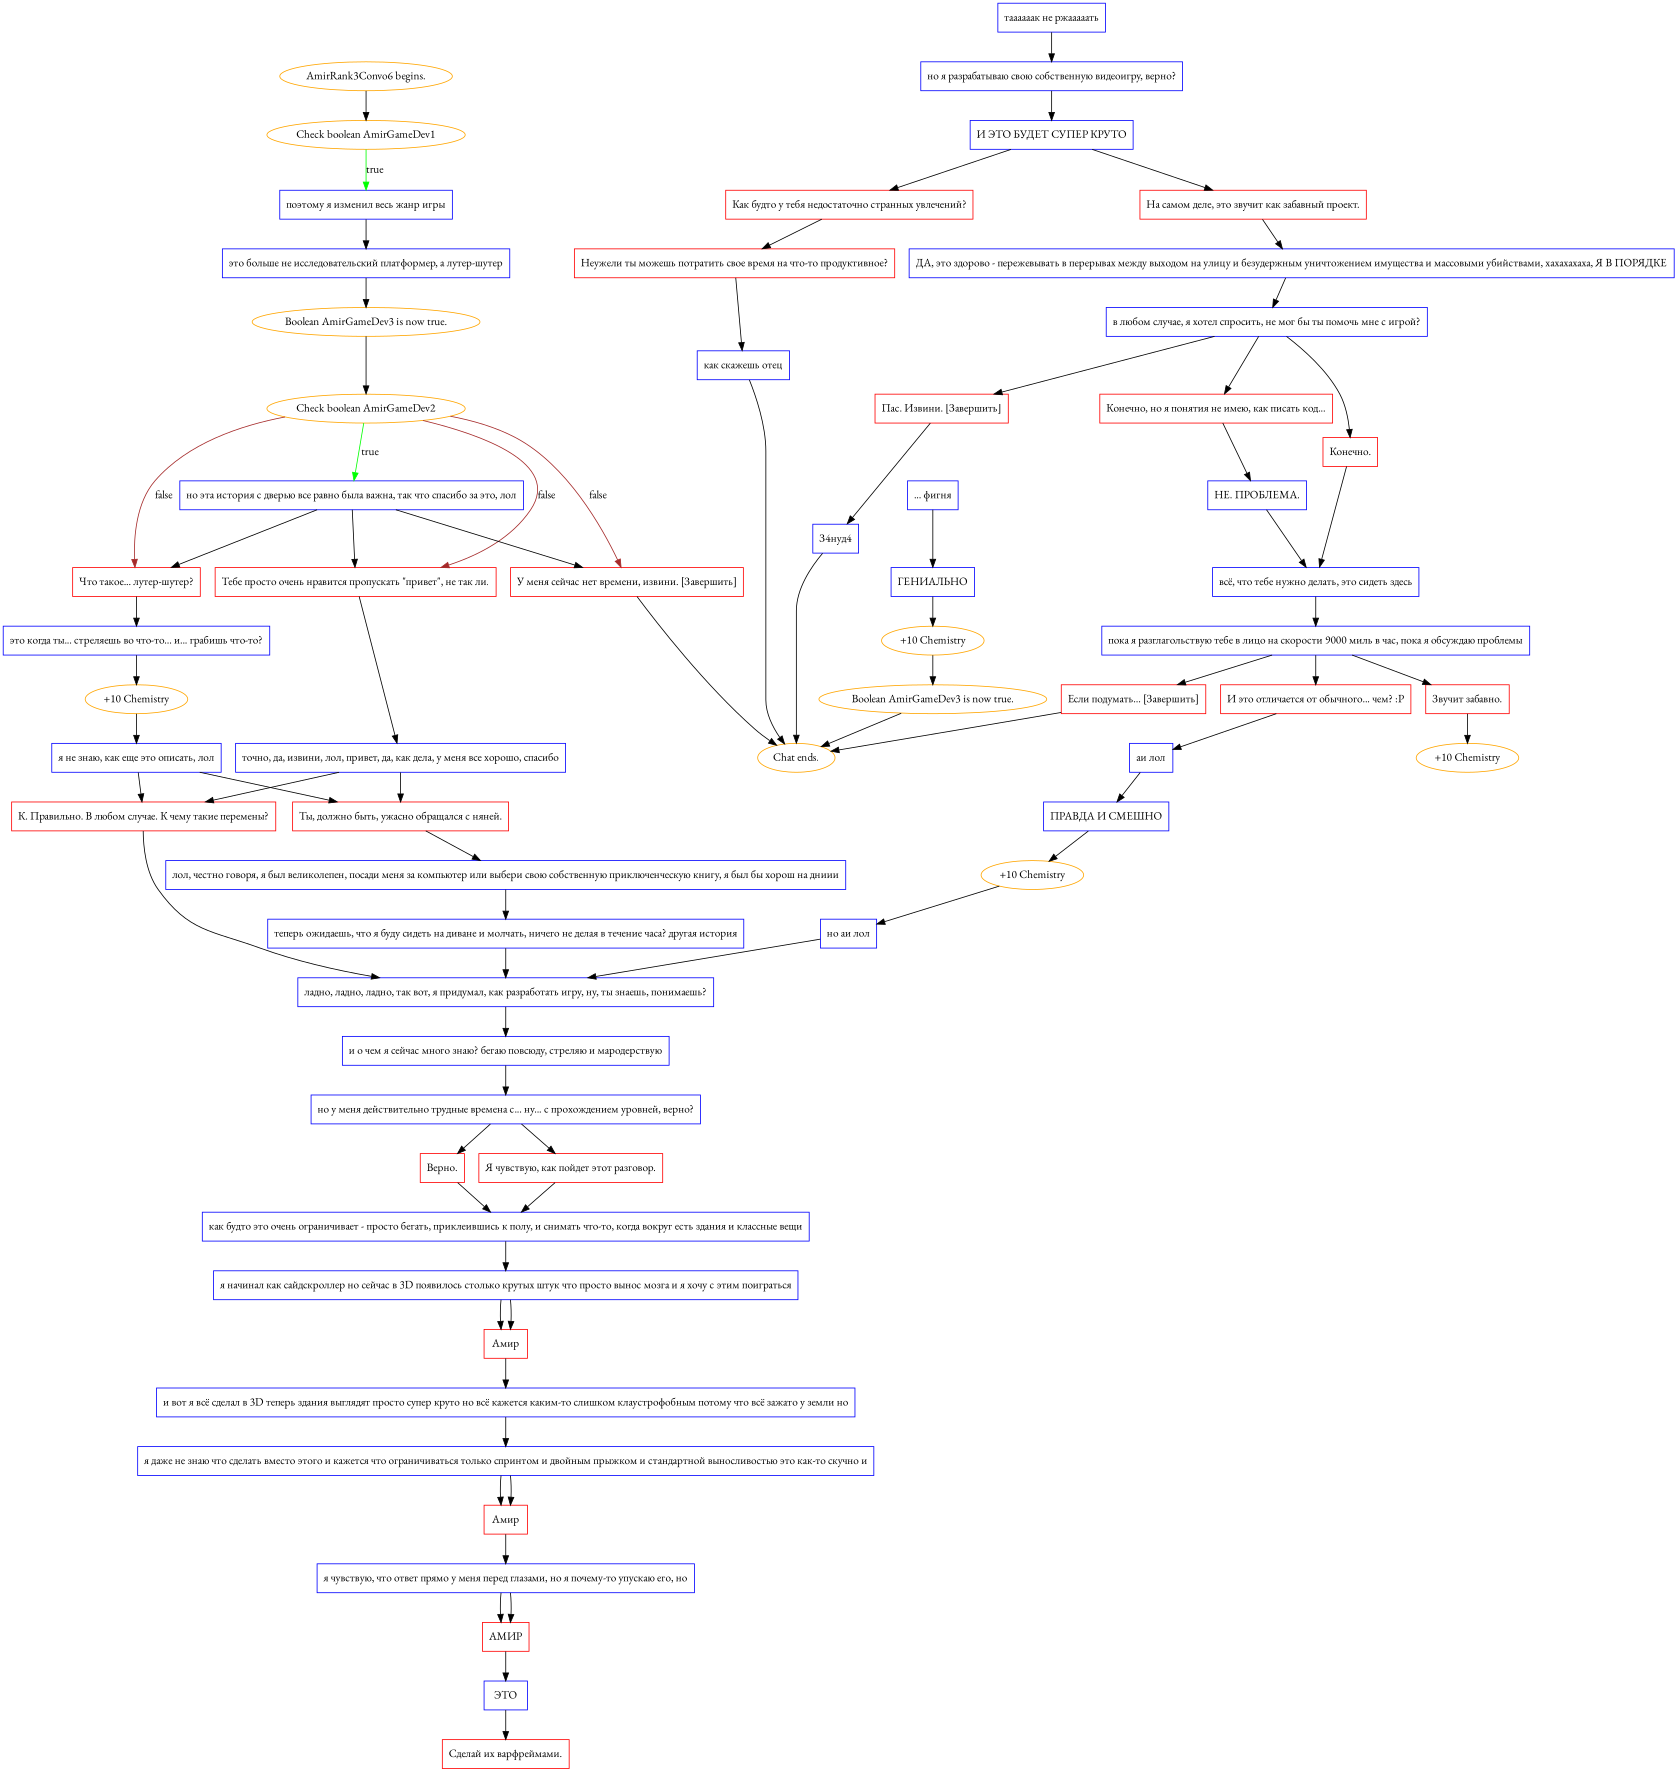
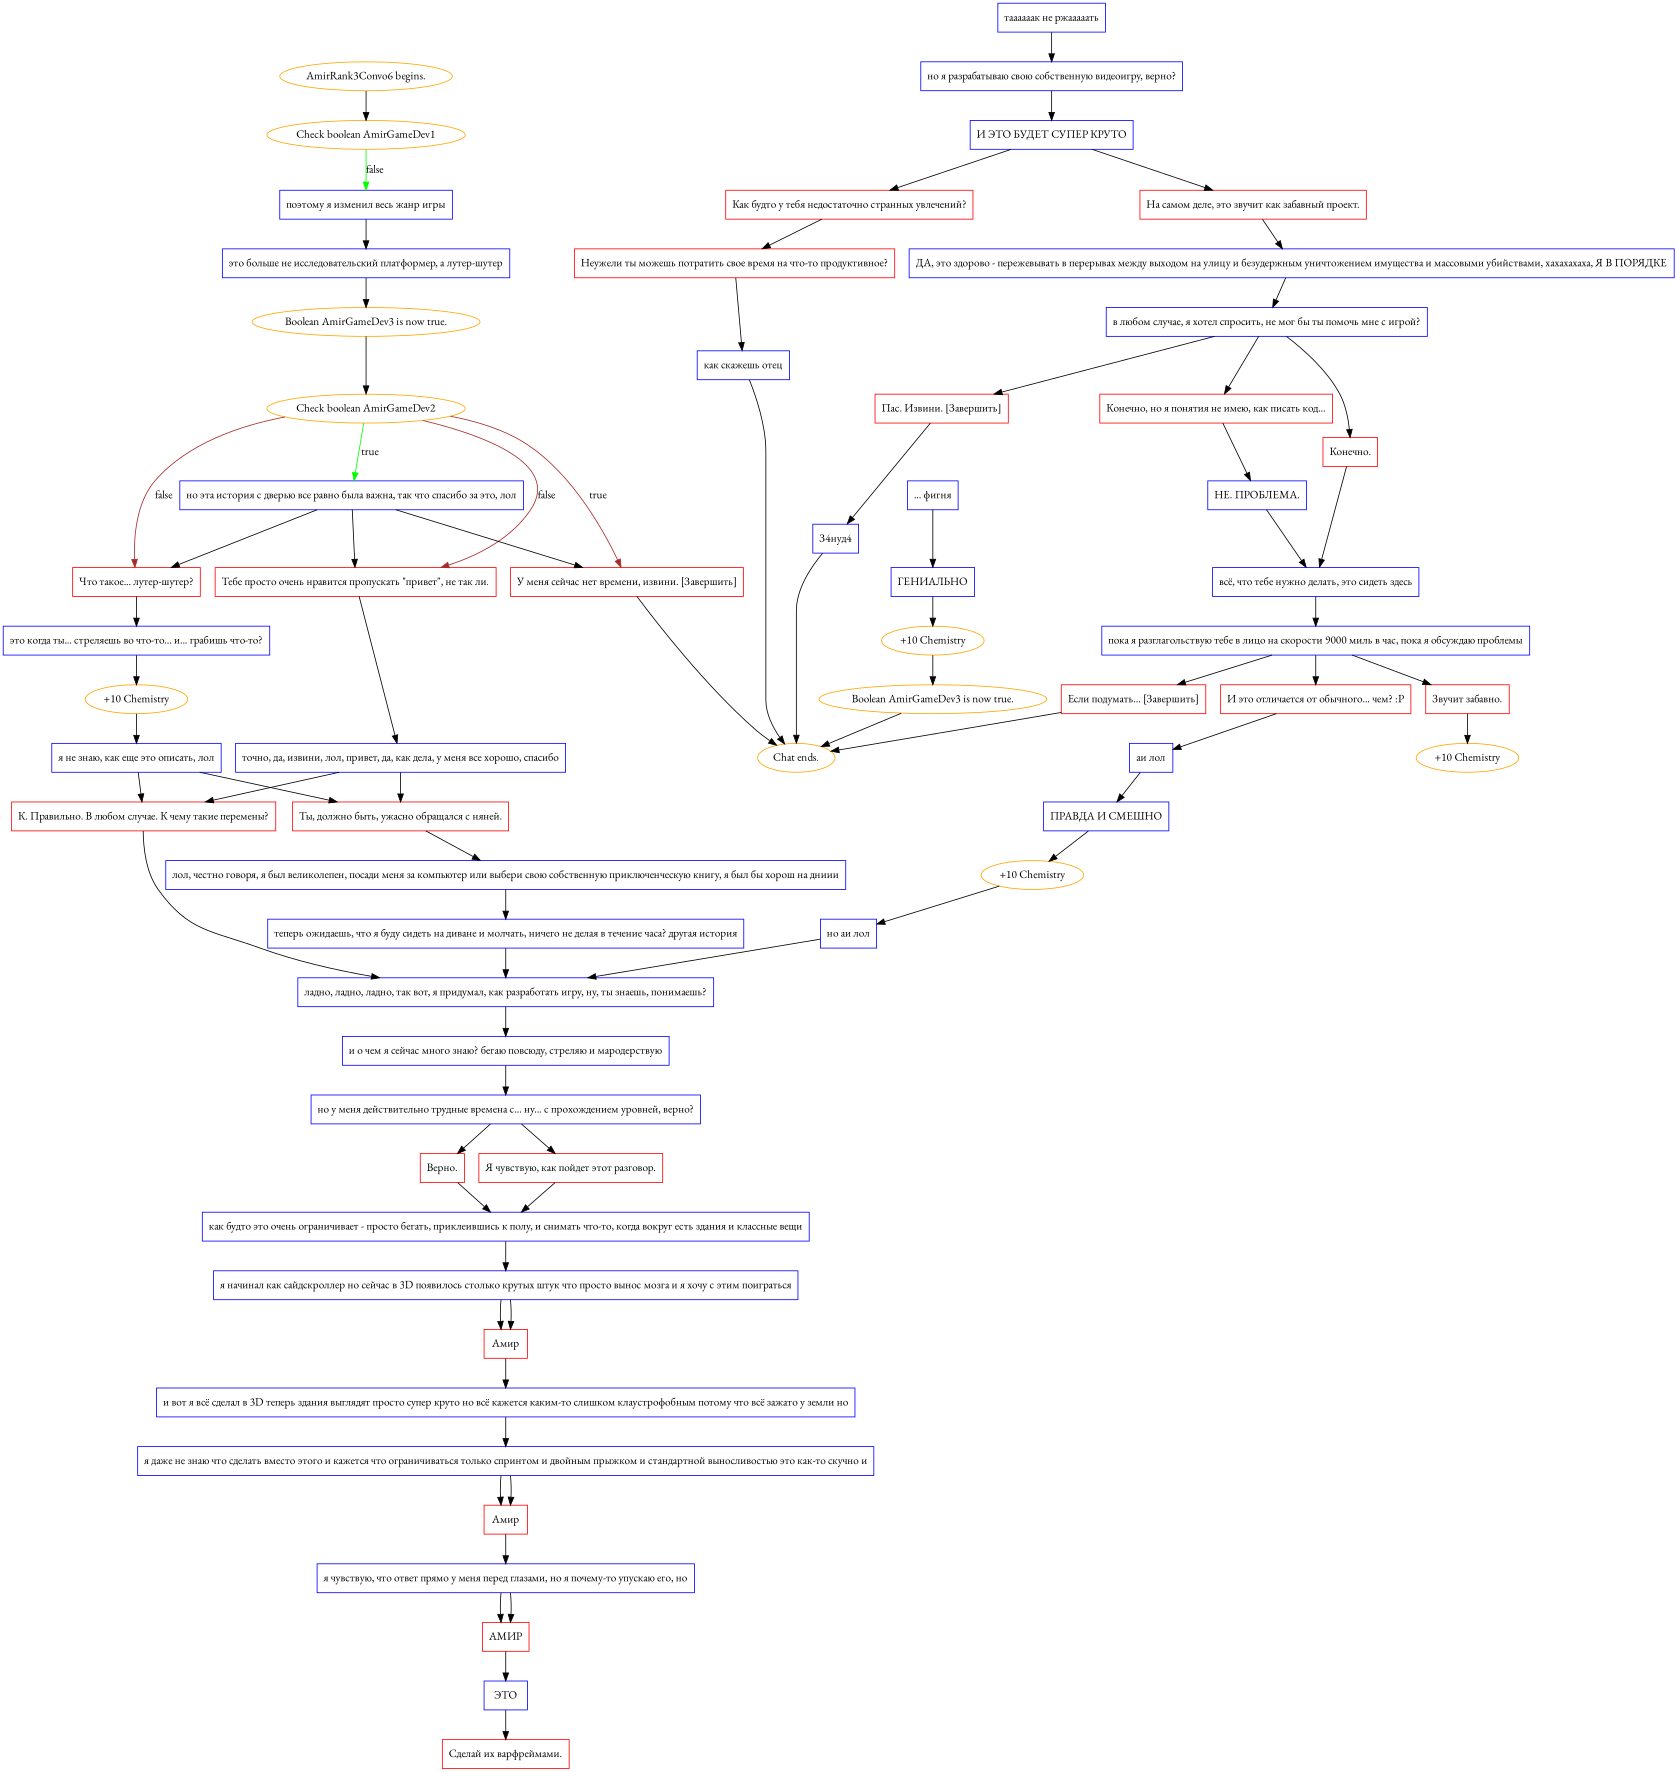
edge "Check boolean AmirGameDev1" -> "поэтому я изменил весь жанр игры": label "true" -> "false"
edge "Check boolean AmirGameDev2" -> "У меня сейчас нет времени, извини. [Завершить]": label "false" -> "true"
